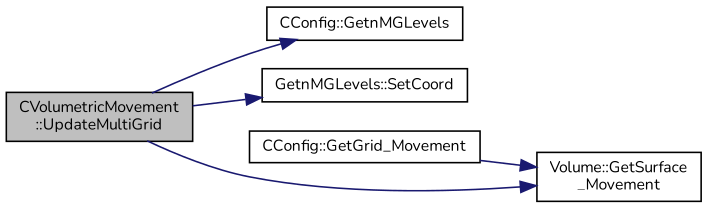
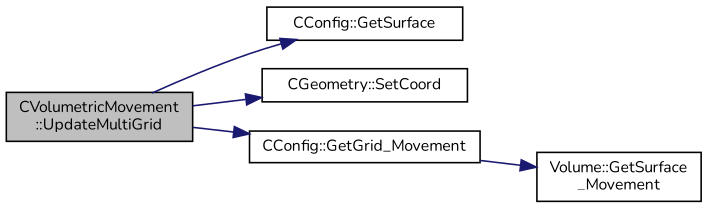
node "CConfig::GetnMGLevels": label "CConfig::GetnMGLevels" -> "CConfig::GetSurface"
node "GetnMGLevels::SetCoord": label "GetnMGLevels::SetCoord" -> "CGeometry::SetCoord"
edge "CVolumetricMovement ::UpdateMultiGrid" -> "Volume::GetSurface _Movement": now "CVolumetricMovement ::UpdateMultiGrid" -> "CConfig::GetGrid_Movement"
